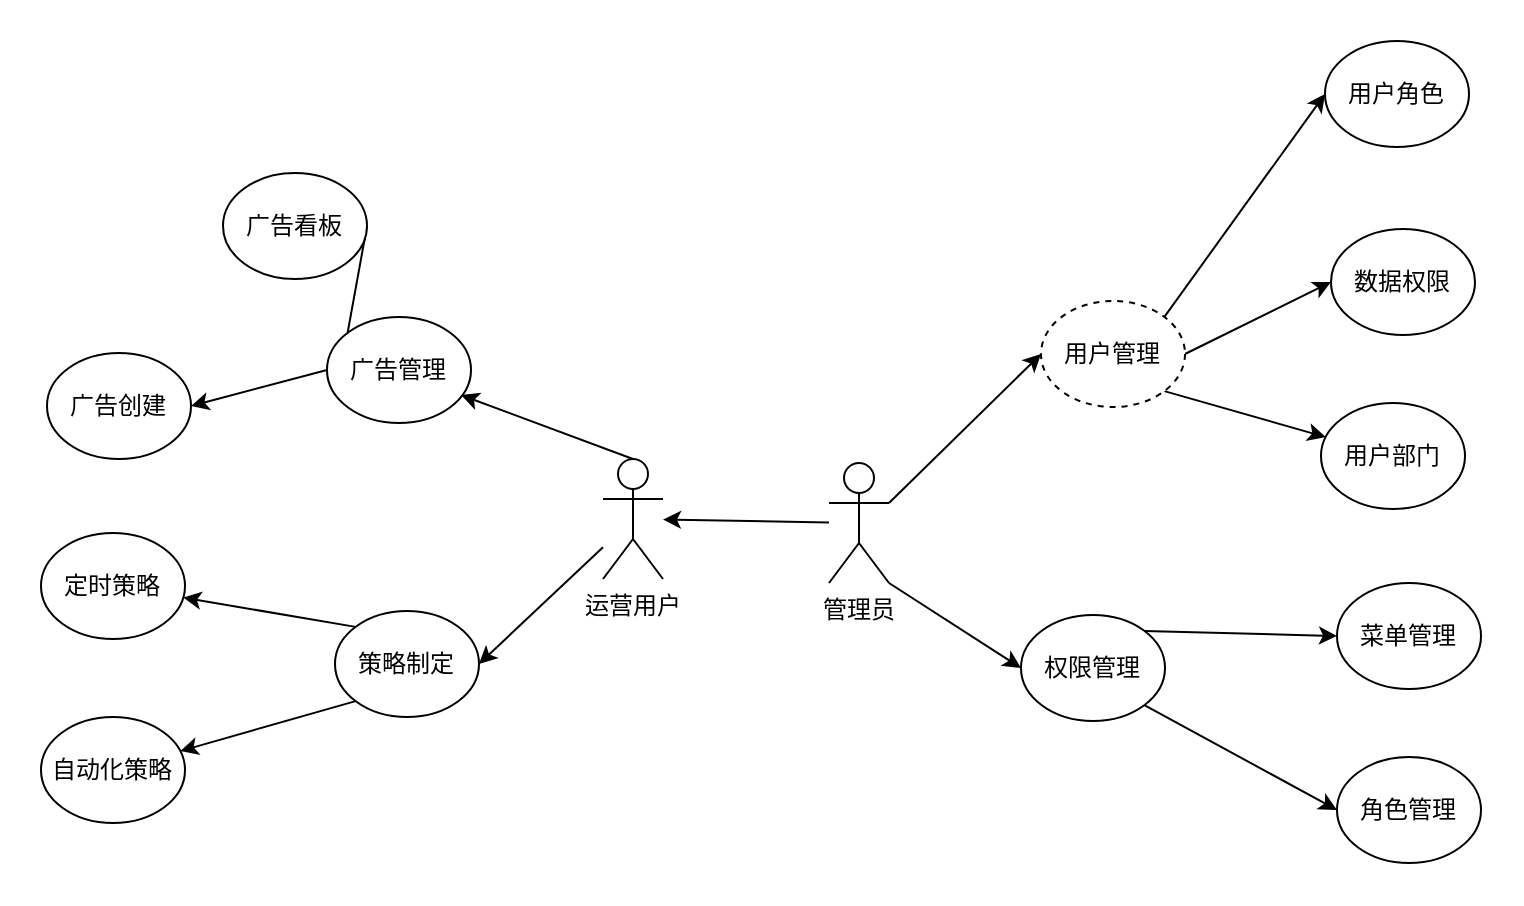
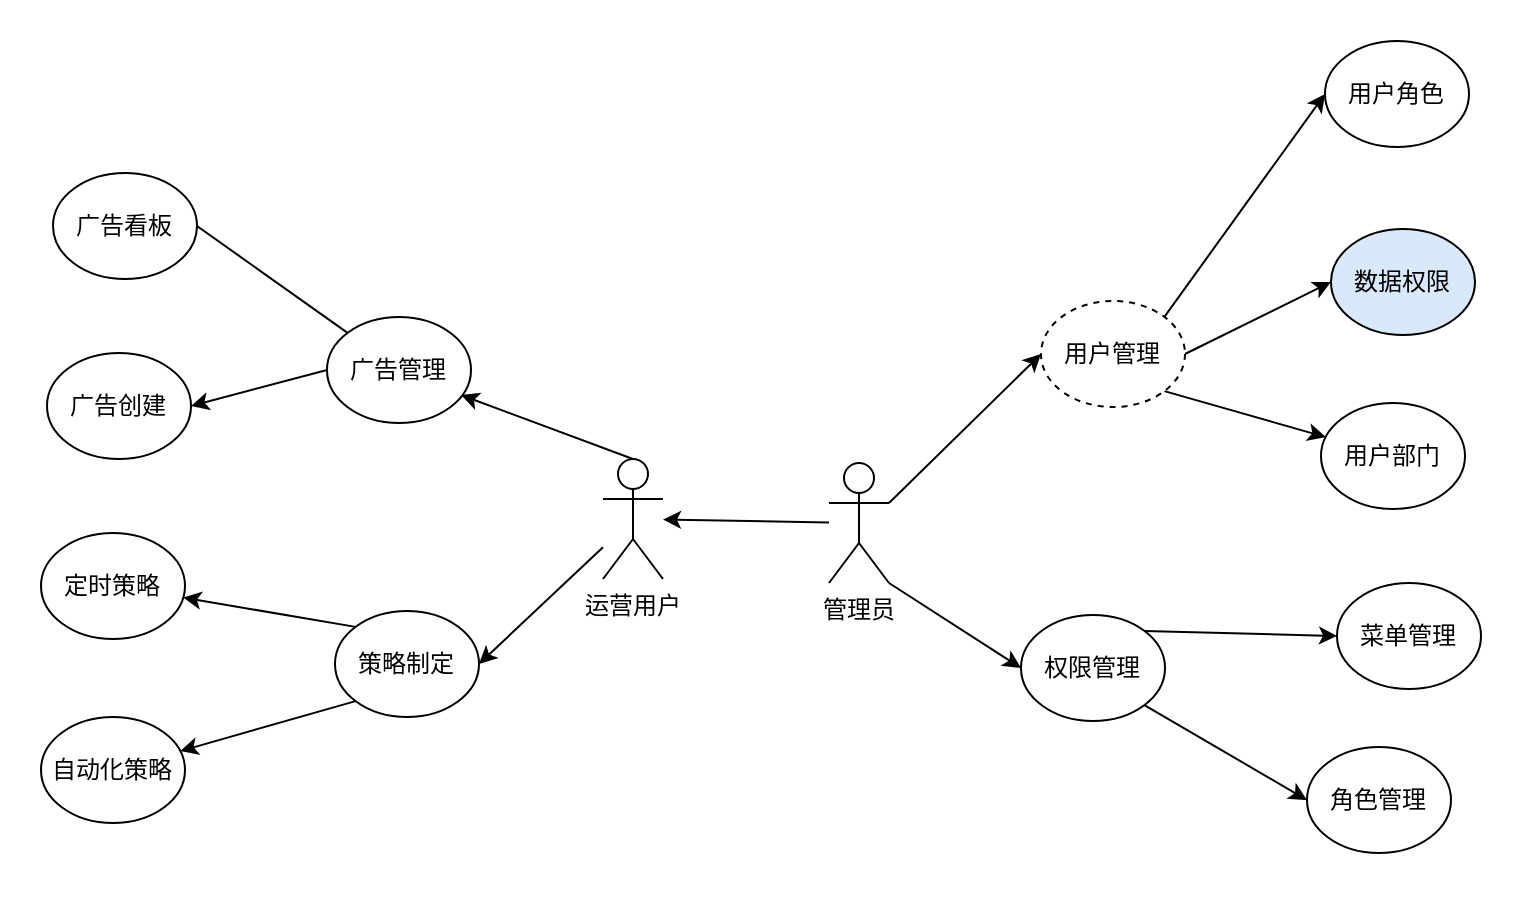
node "广告看板": moved (295, 226) -> (125, 226)
node "数据权限": fillcolor #ffffff -> #dae8fc
node "角色管理": moved (1409, 810) -> (1379, 800)
